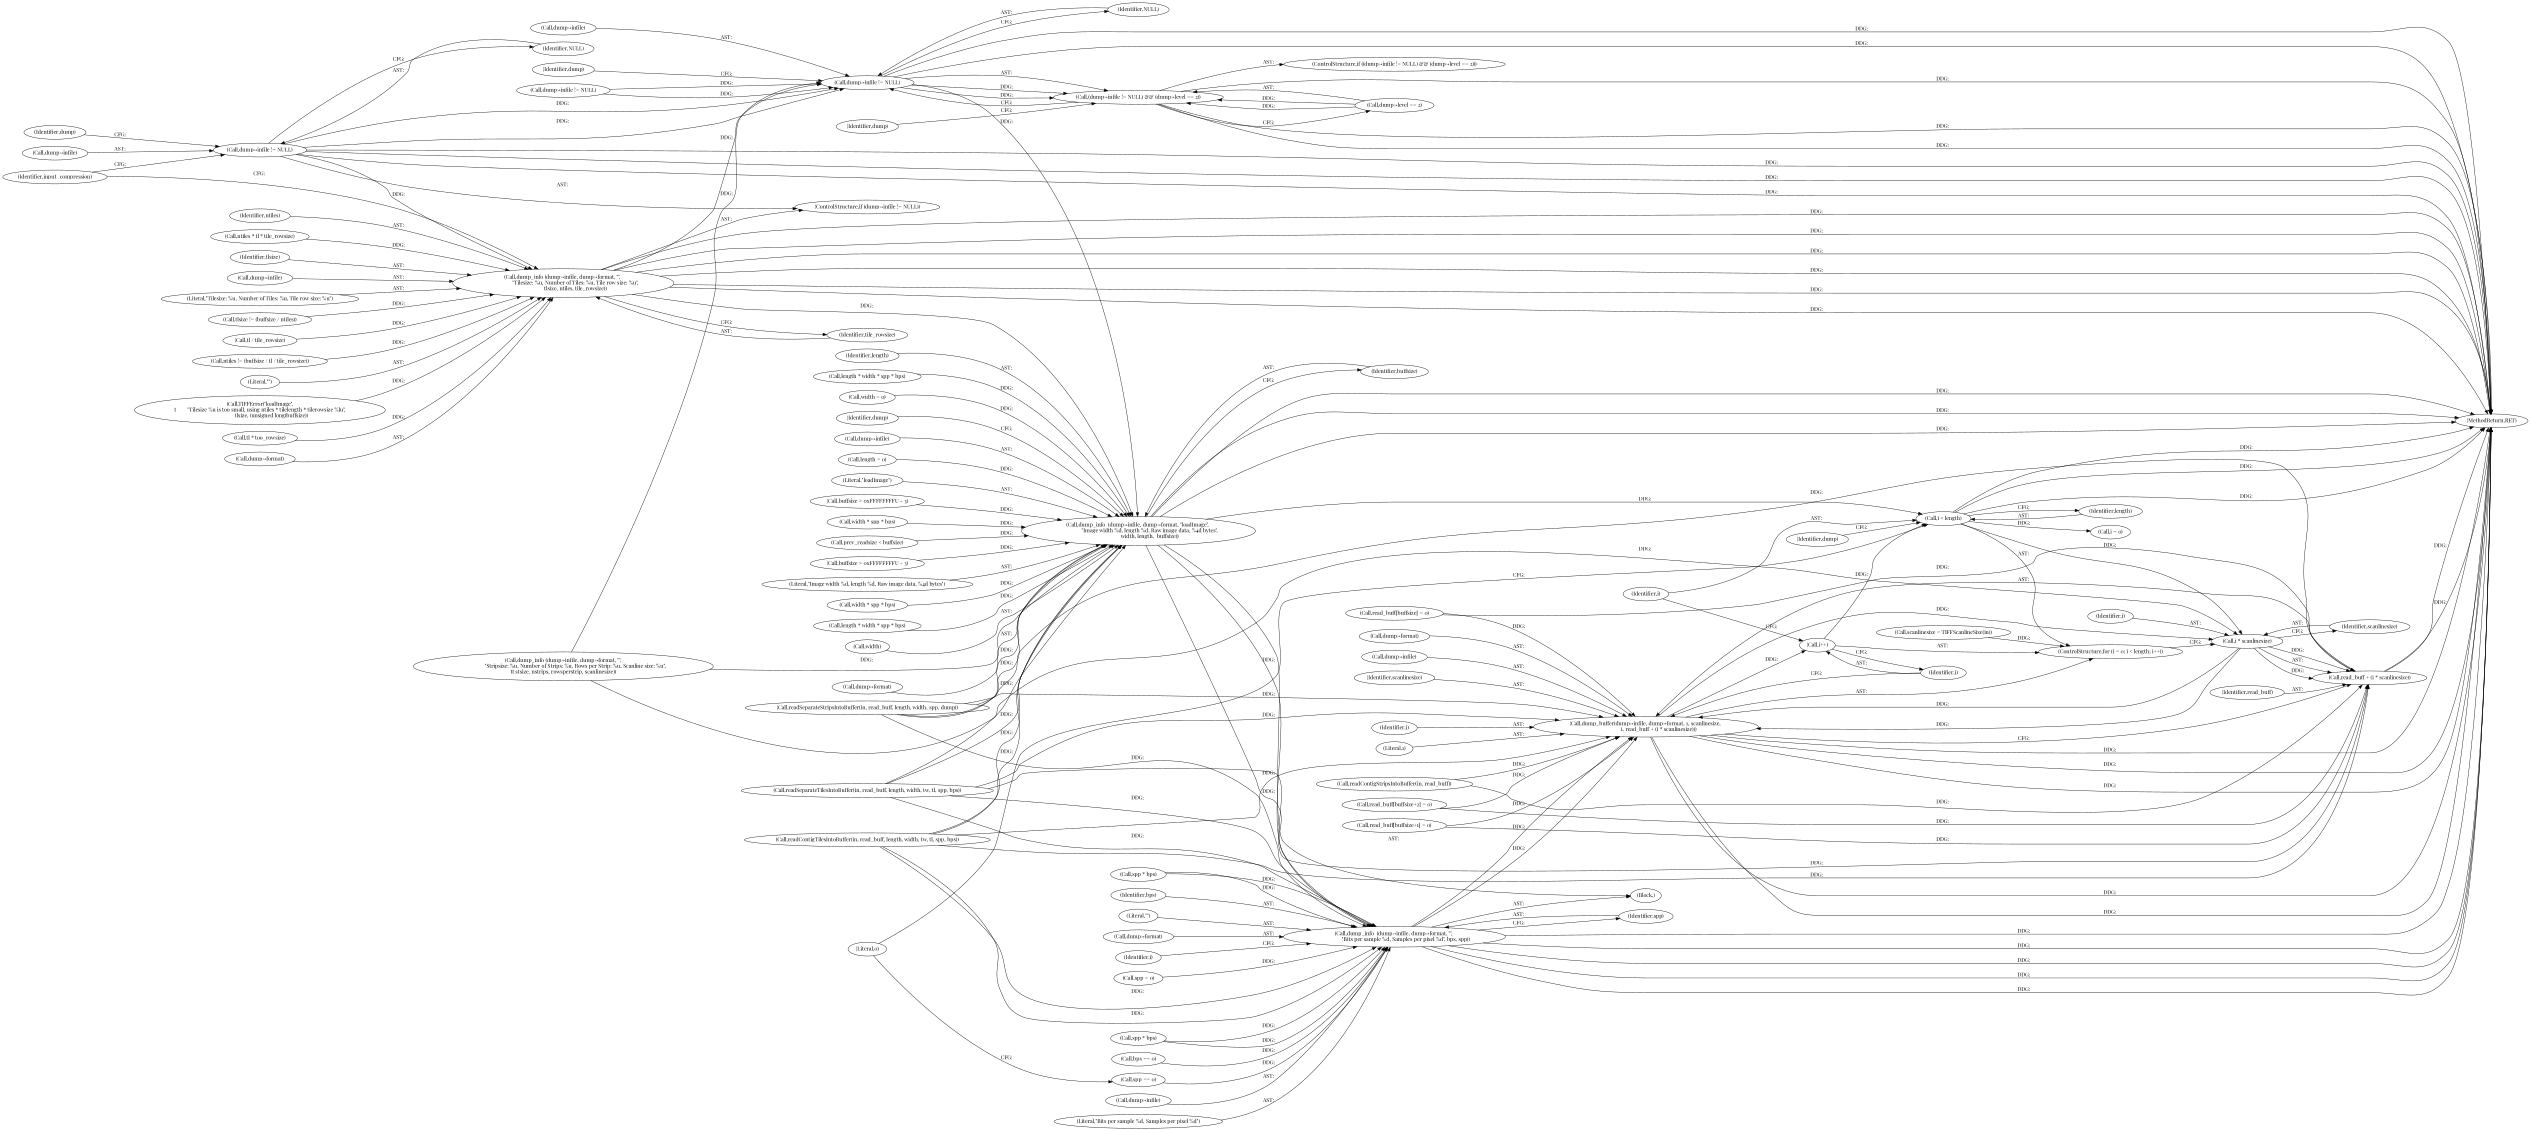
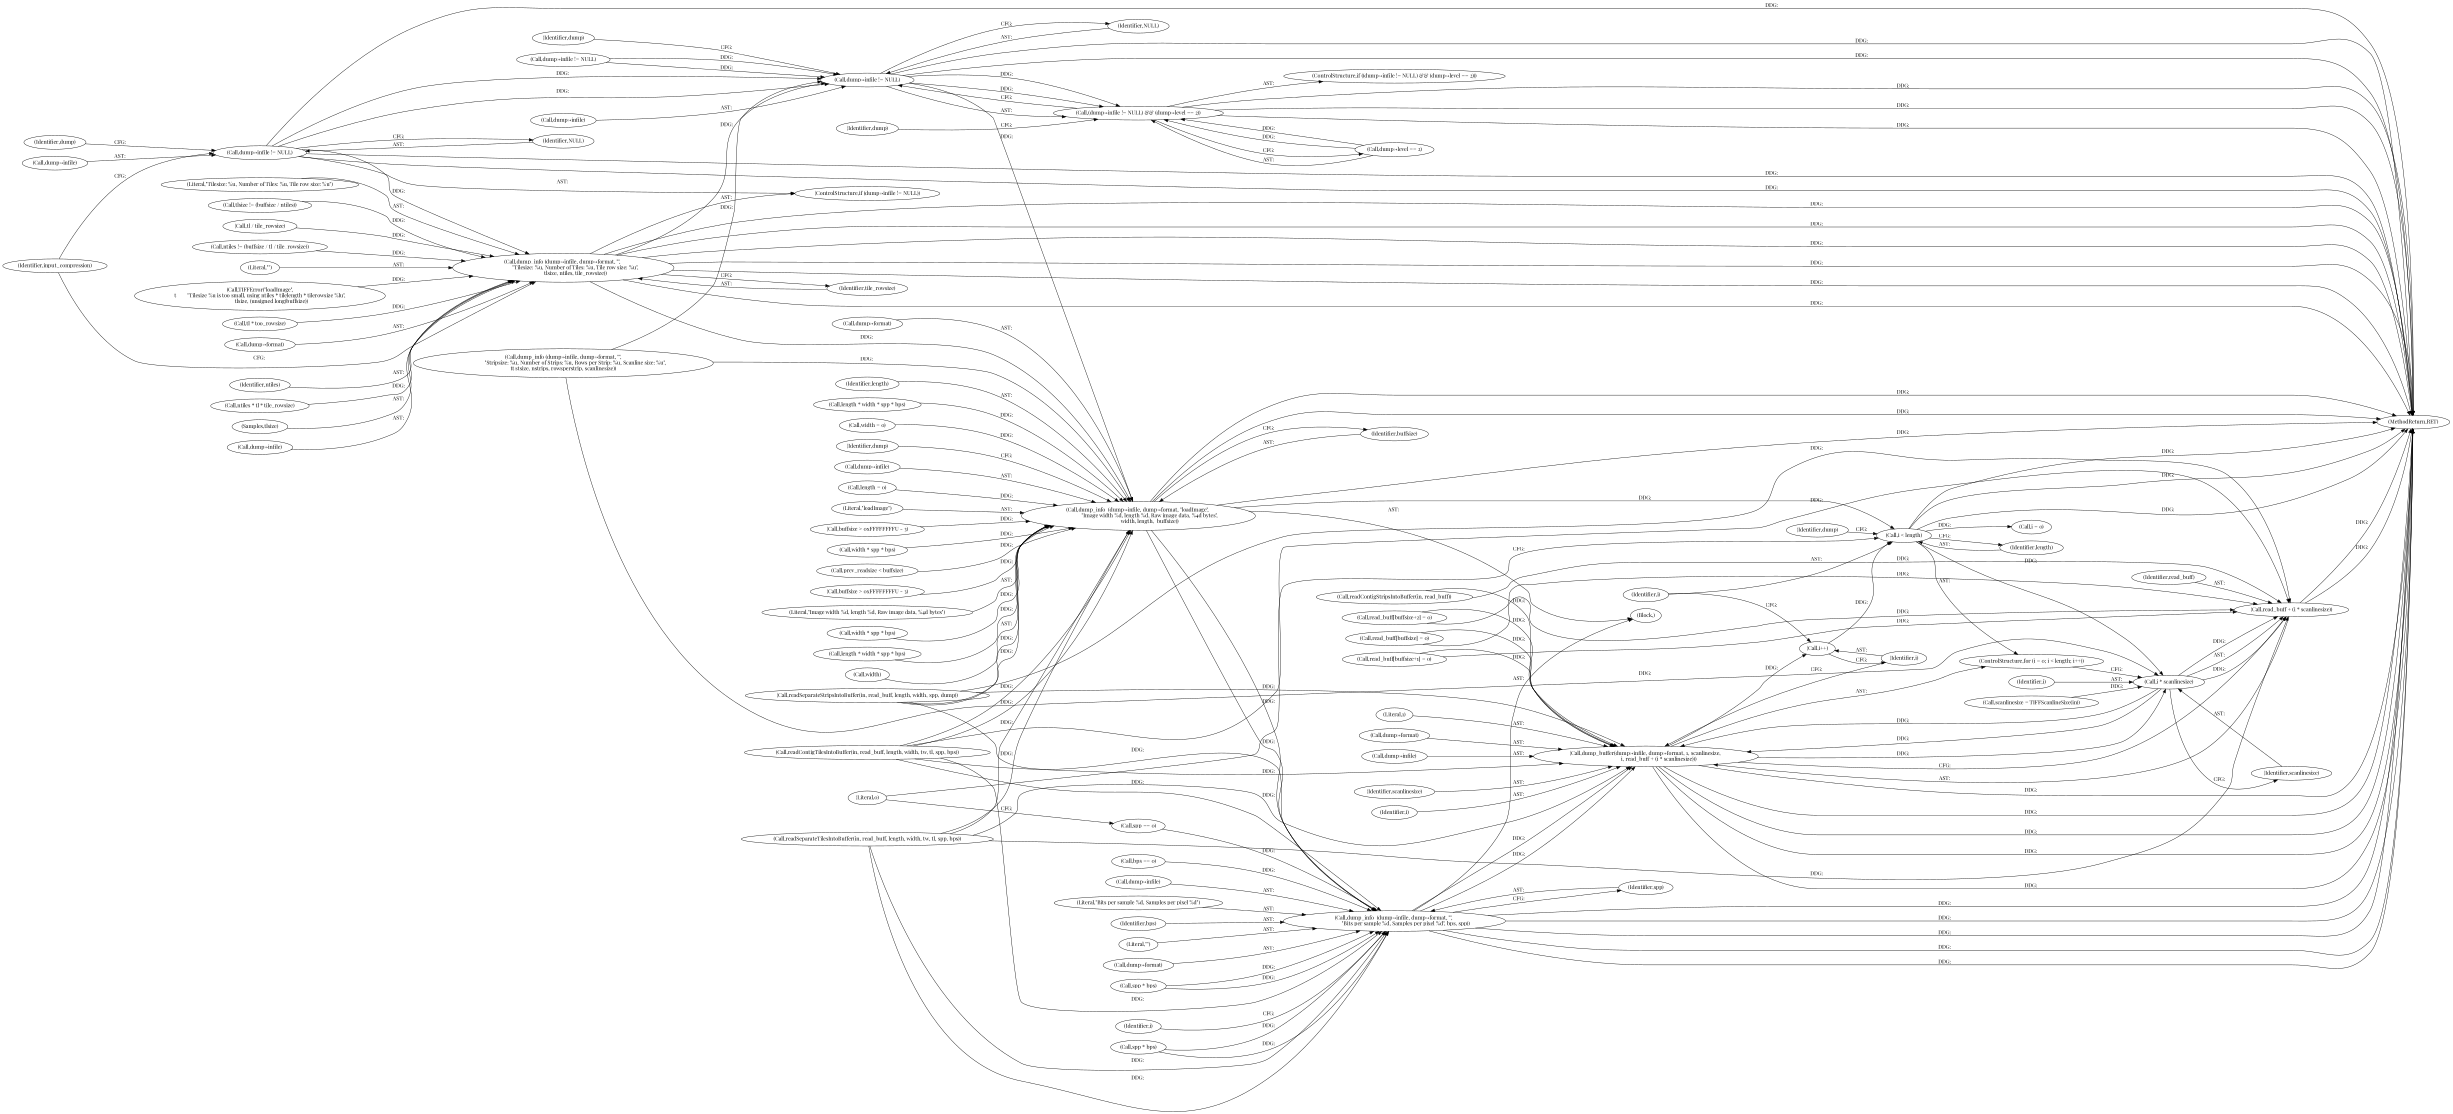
node "(Identifier,tlsize)": label "(Identifier,tlsize)" -> "(Samples,tlsize)"
edge "(Call,scanlinesize = TIFFScanlineSize(in))" -> "(ControlStructure,for (i = 0; i < length; i++))": now "(Call,scanlinesize = TIFFScanlineSize(in))" -> "(Call,i * scanlinesize)"
edge "(Call,i++)" -> "(ControlStructure,for (i = 0; i < length; i++))": removed, label "AST:"
node "(Call,spp = 0)": removed
